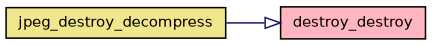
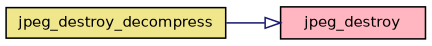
node "destroy_destroy": label "destroy_destroy" -> "jpeg_destroy"
